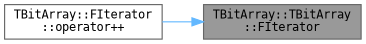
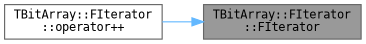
node "TBitArray::TBitArray ::FIterator": label "TBitArray::TBitArray ::FIterator" -> "TBitArray::FIterator ::FIterator"
